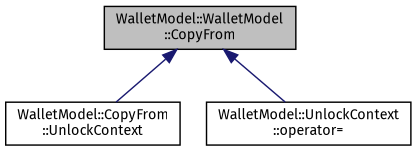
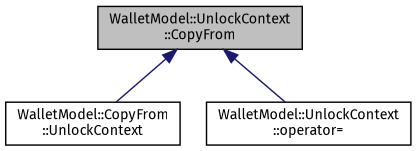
node "WalletModel::WalletModel ::CopyFrom": label "WalletModel::WalletModel ::CopyFrom" -> "WalletModel::UnlockContext ::CopyFrom"
